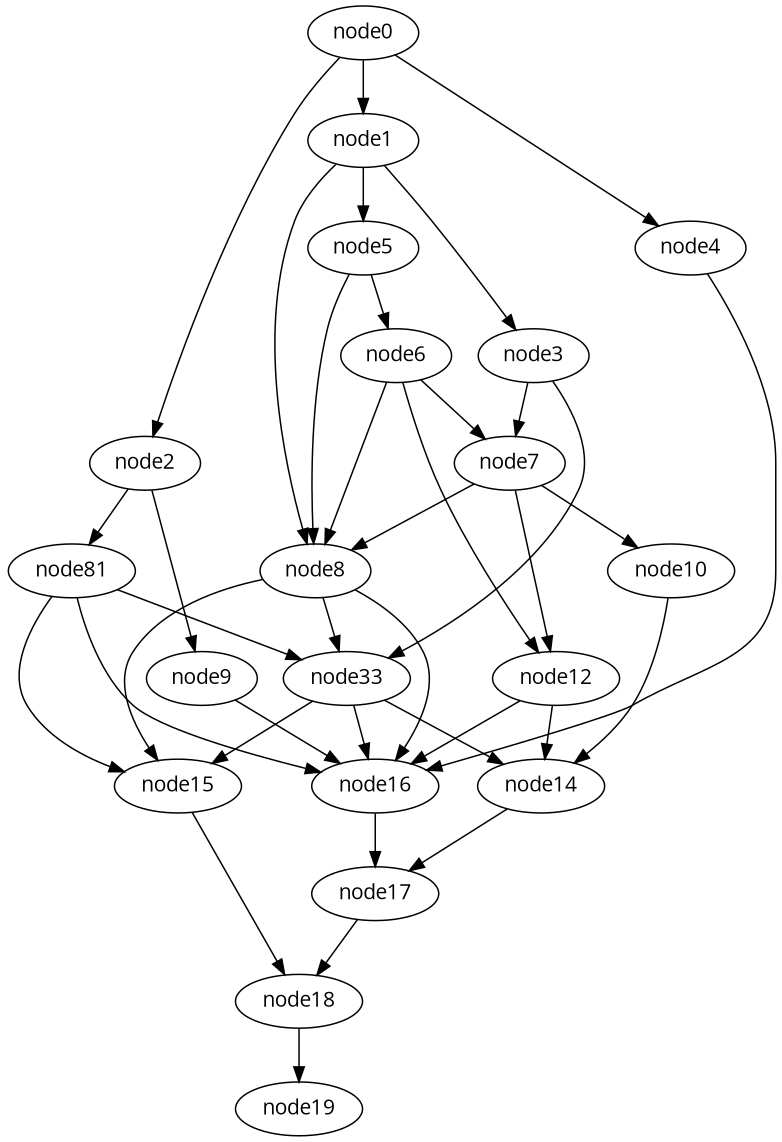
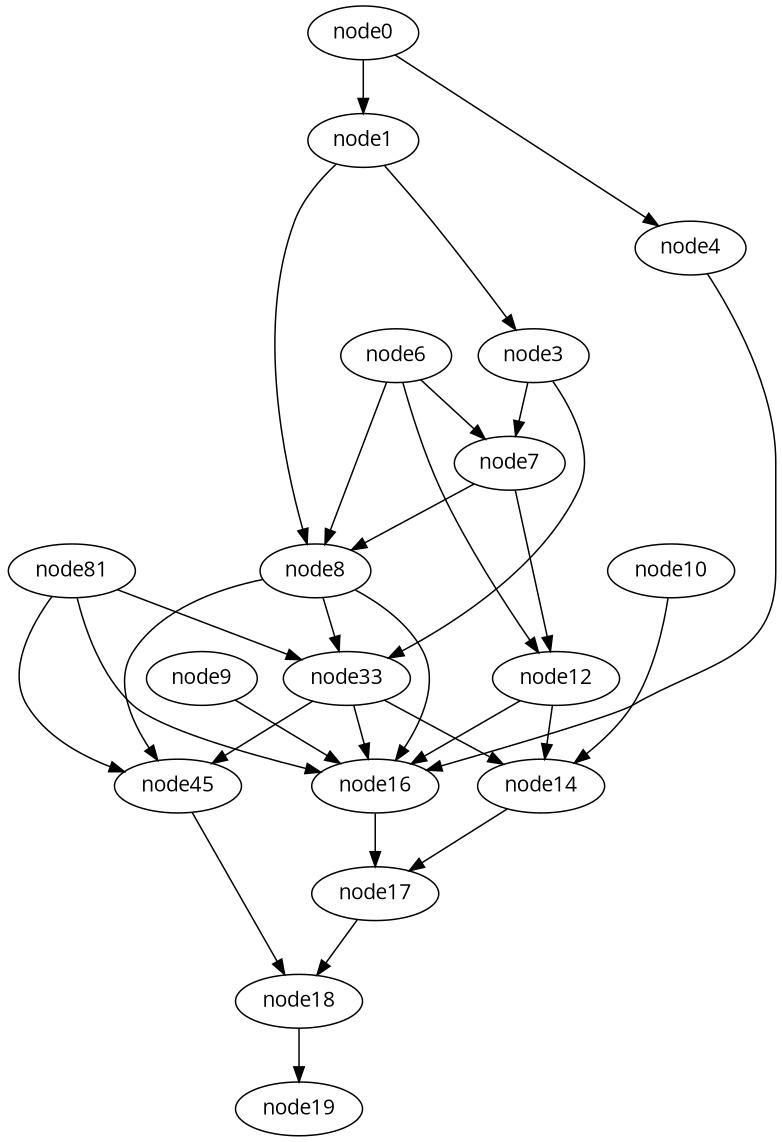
node "node5": removed
node "node2": removed
edge "node7" -> "node10": removed
node "node15": label "node15" -> "node45"
